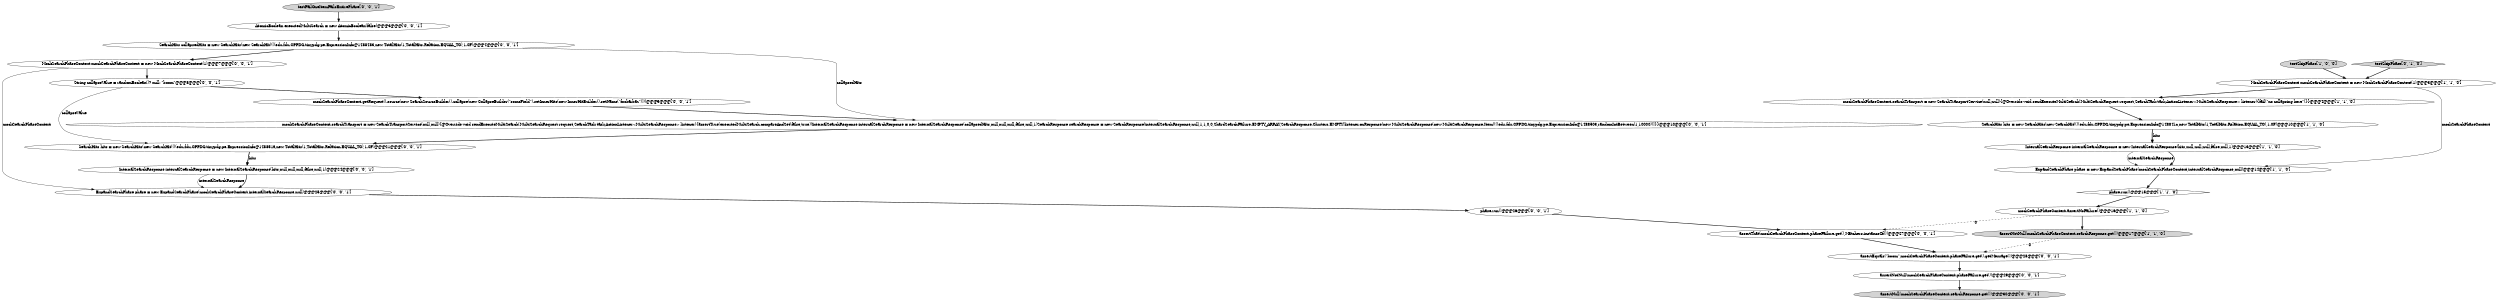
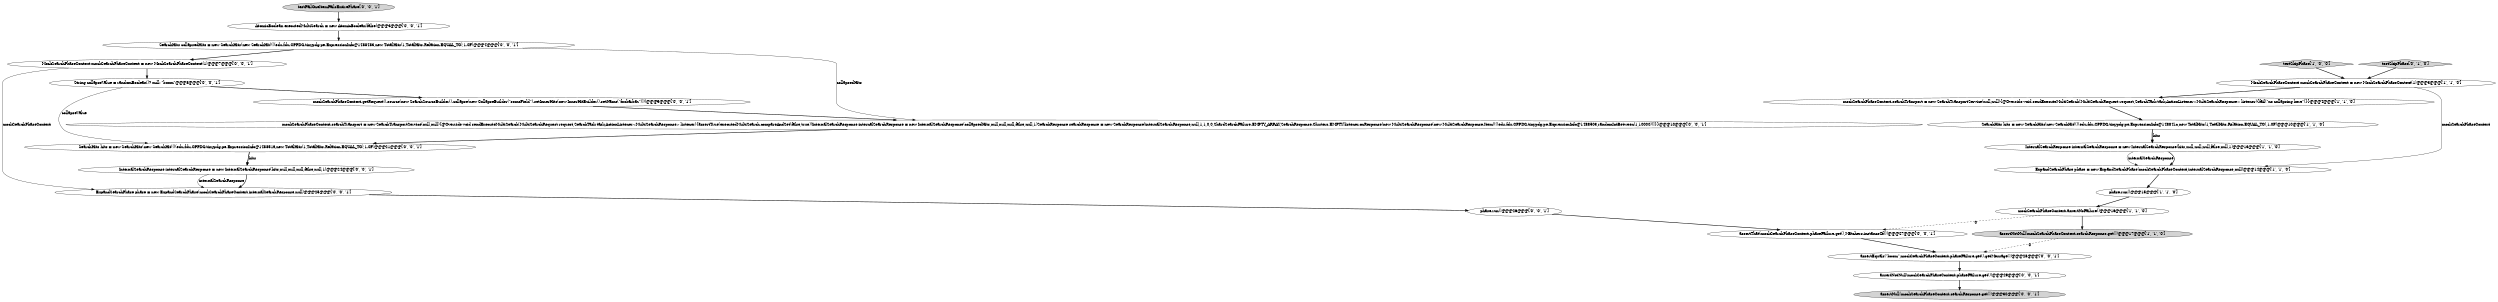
node "testSkipPhase['1', '0', '0']": shape ellipse -> diamond
node "phase.run()@@@15@@@['1', '1', '0']": shape diamond -> ellipse
